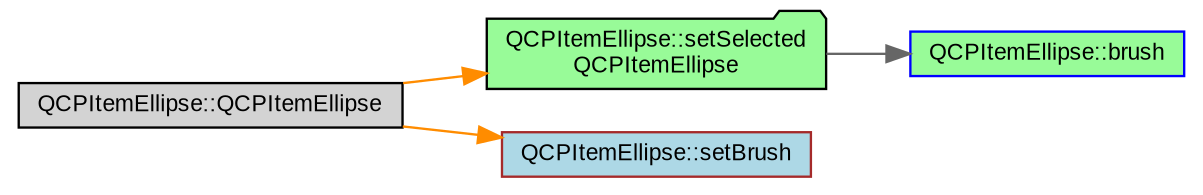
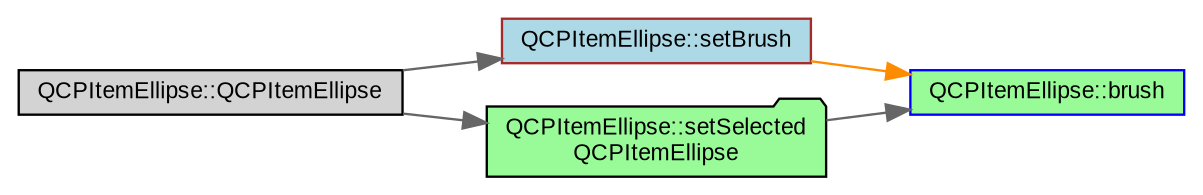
edge "QCPItemEllipse::setBrush" -> "QCPItemEllipse::brush": added
edge "QCPItemEllipse::QCPItemEllipse" -> "QCPItemEllipse::setSelected QCPItemEllipse": color darkorange -> gray40
edge "QCPItemEllipse::QCPItemEllipse" -> "QCPItemEllipse::setBrush": color darkorange -> gray40
